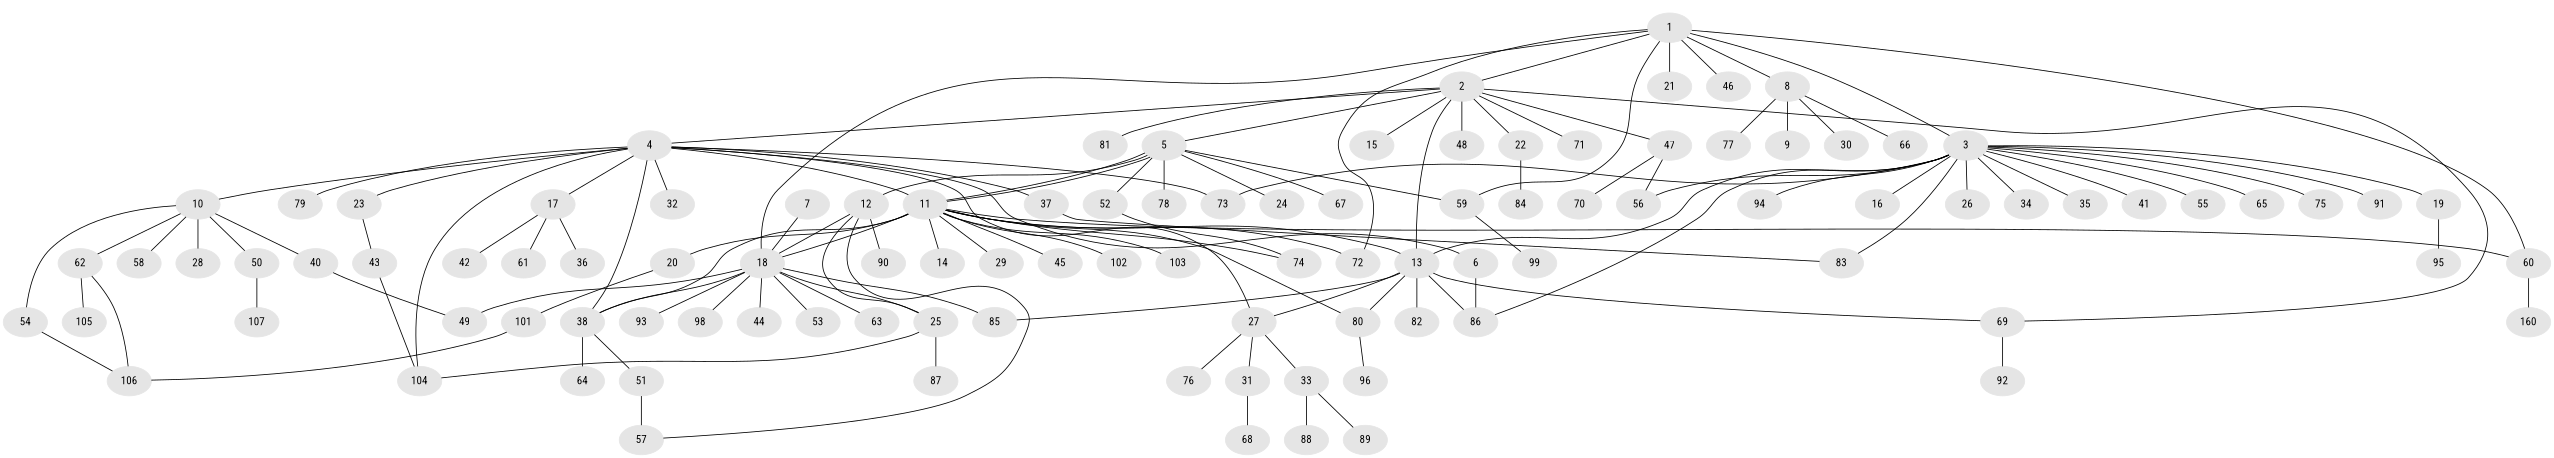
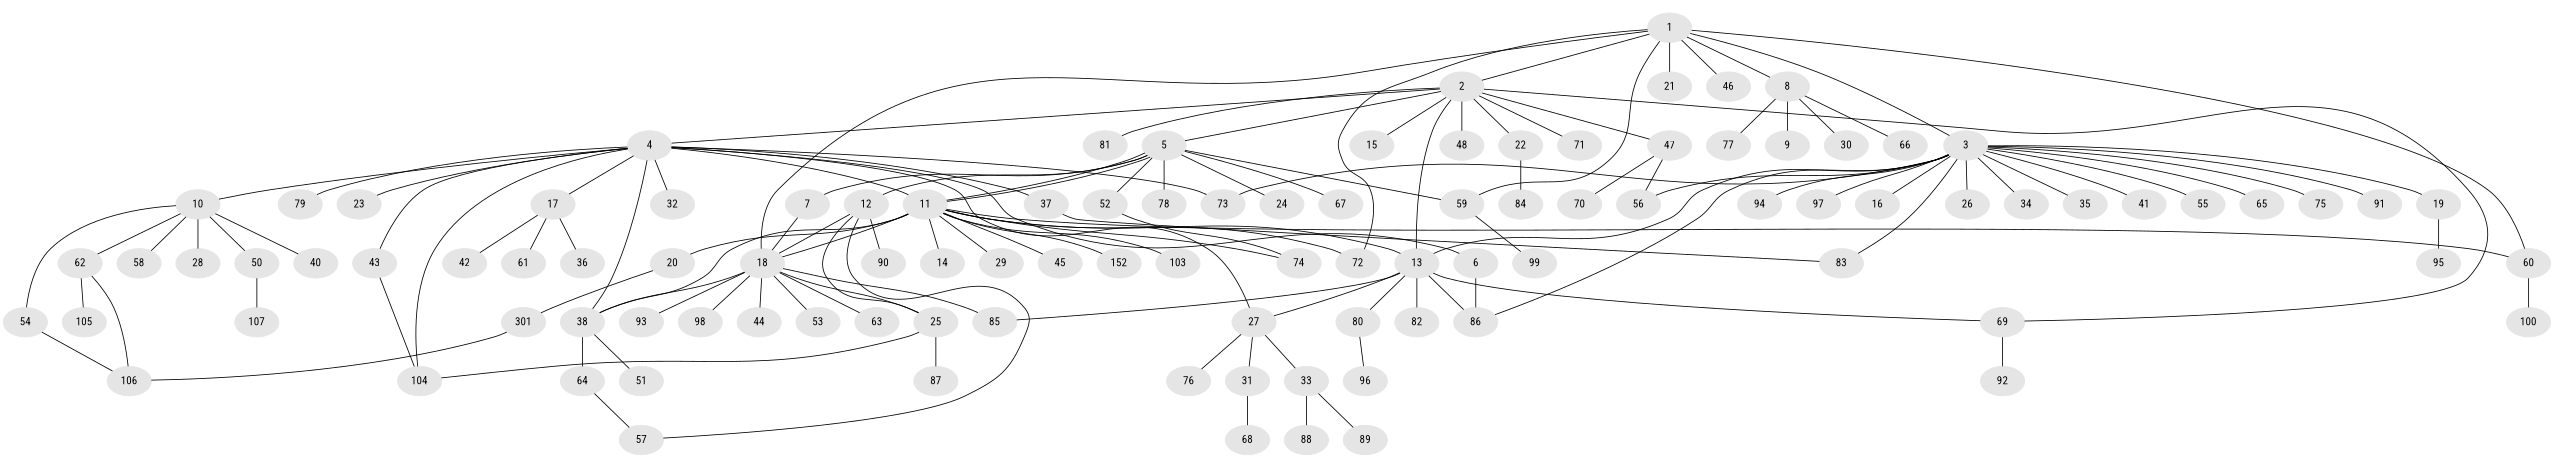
edge "5" -- "7": added
node "97": added
edge "23" -- "43": now "4" -- "43"
edge "11" -- "80": removed
node "102": label "102" -> "152"
node "49": removed
node "101": label "101" -> "301"
node "160": label "160" -> "100"
edge "51" -- "57": now "64" -- "57"
